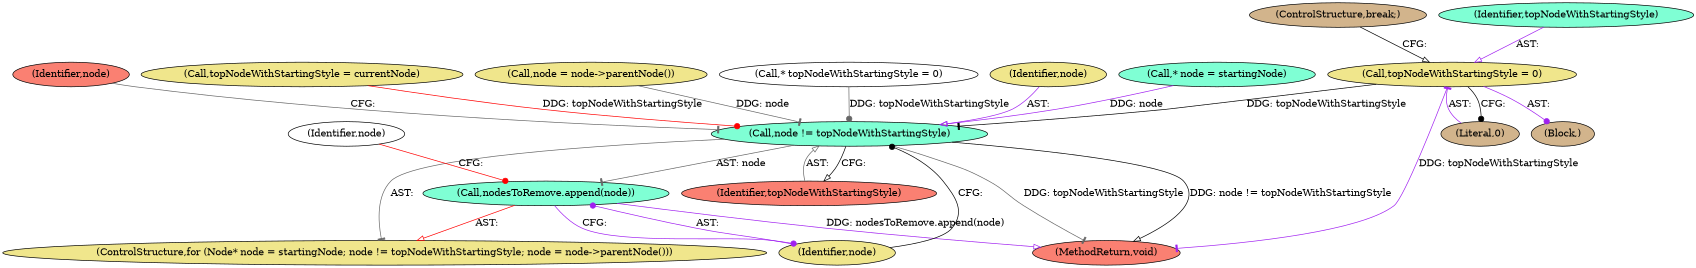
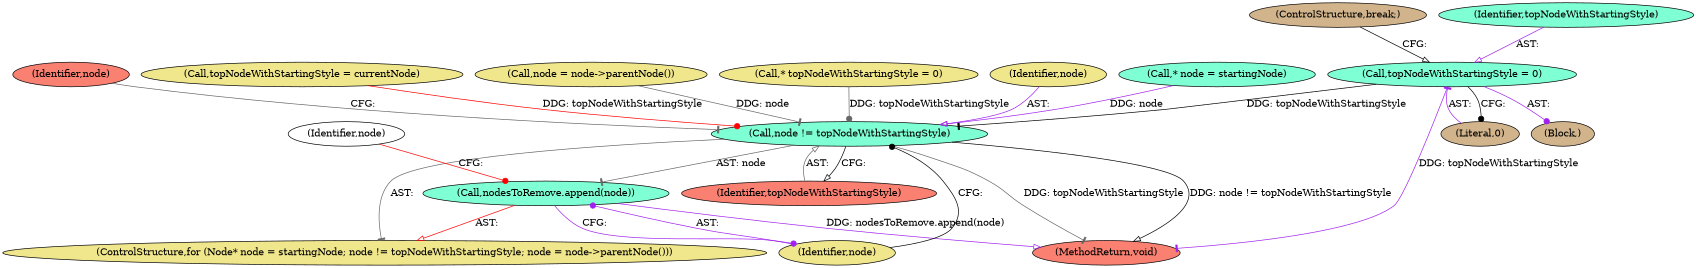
node "(Call,* topNodeWithStartingStyle = 0)": fillcolor white -> khaki
node "(Call,topNodeWithStartingStyle = 0)": fillcolor khaki -> aquamarine
